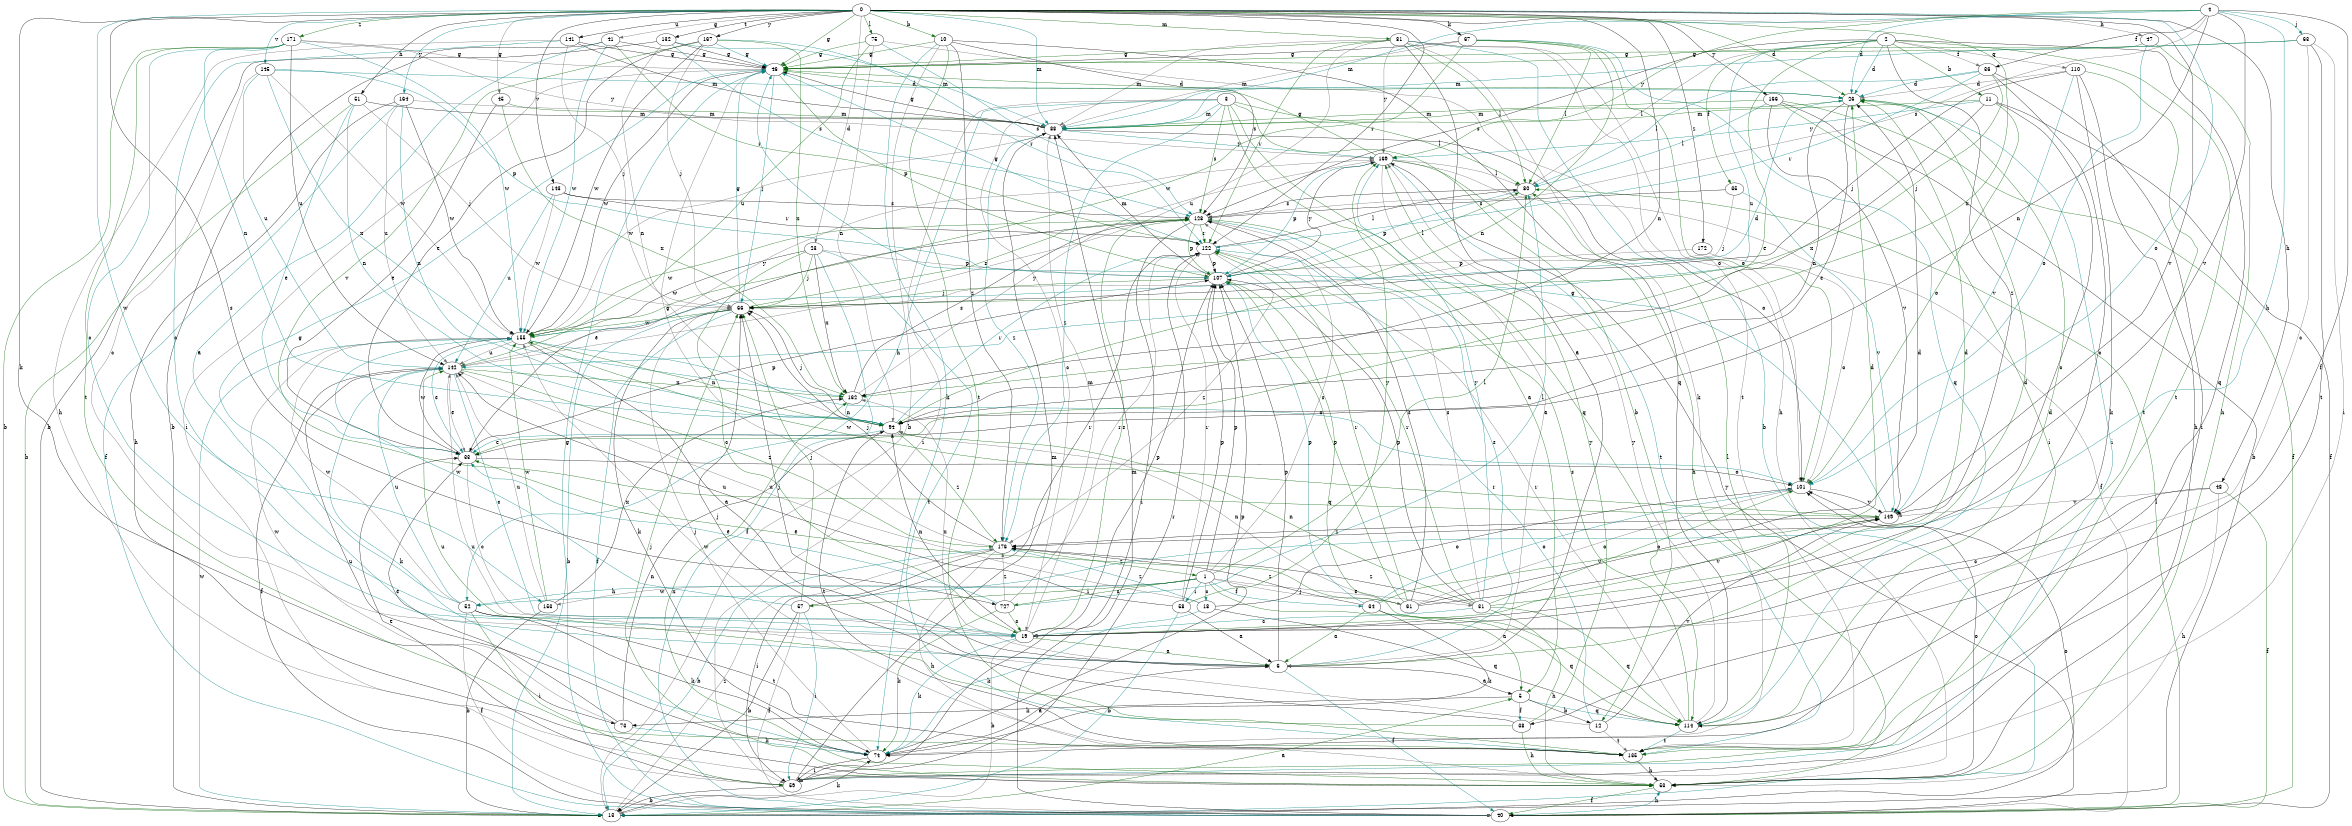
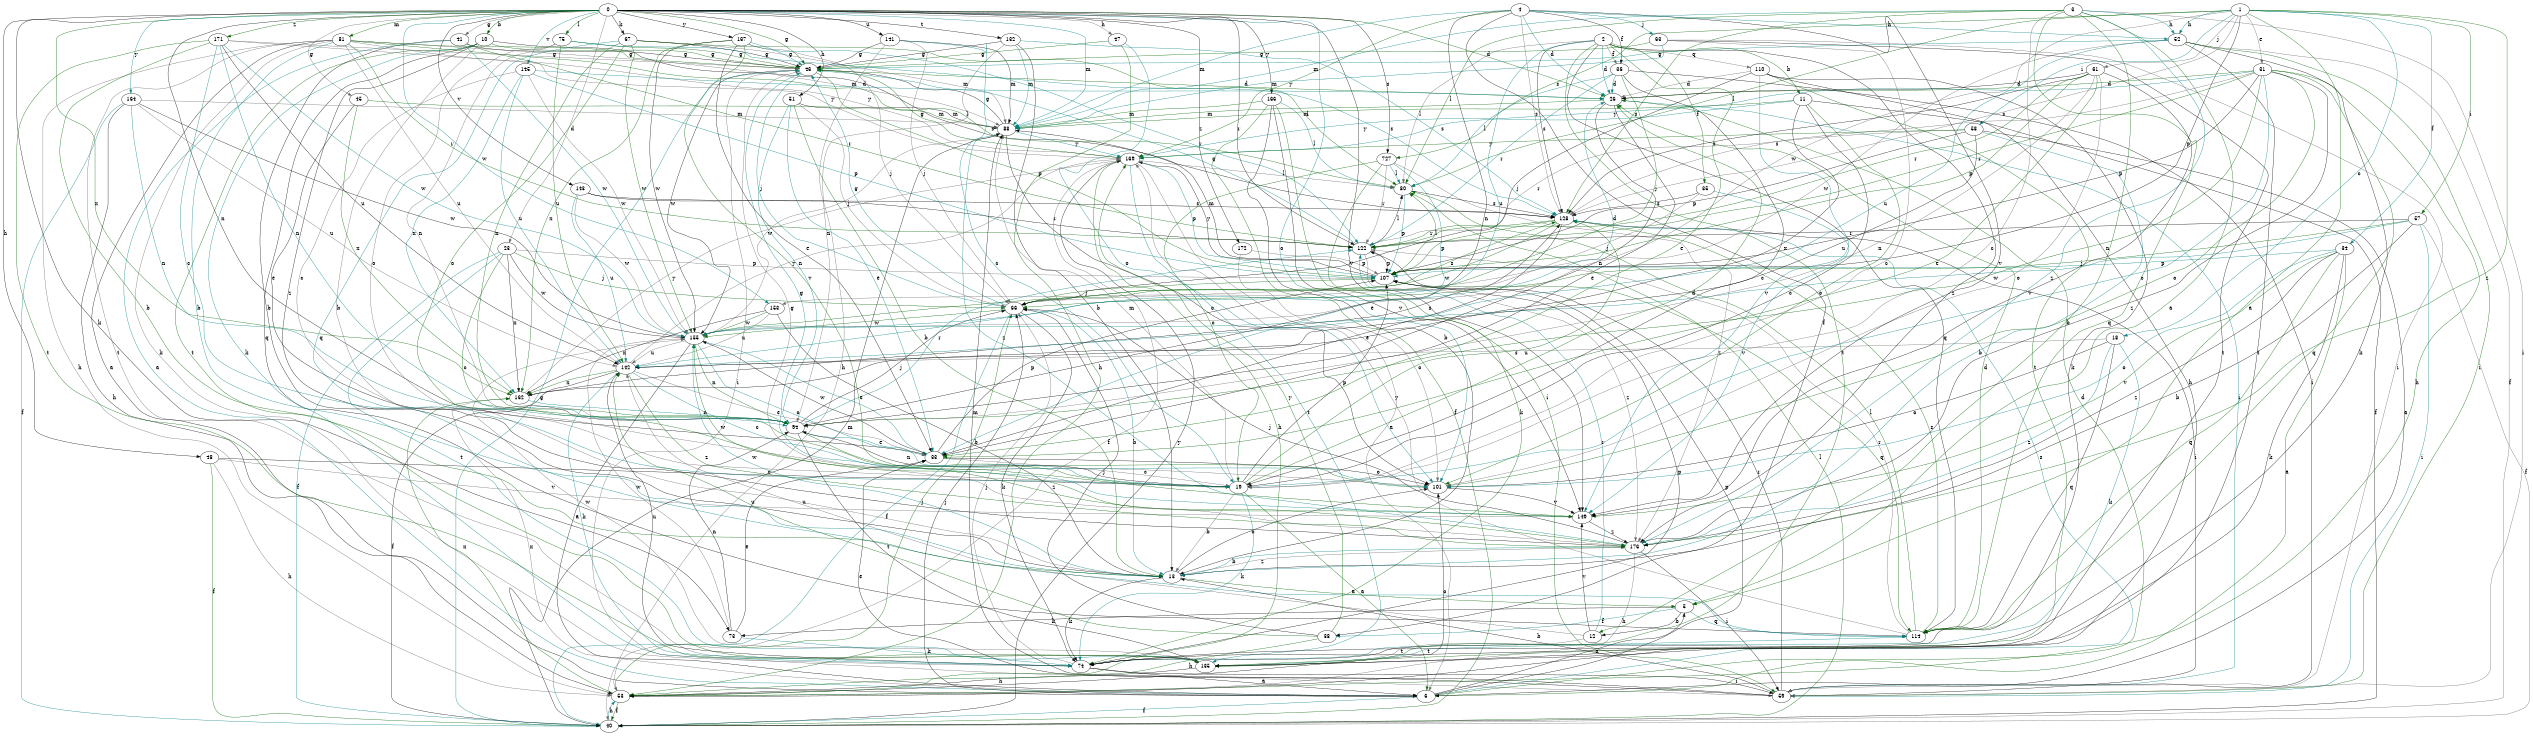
edge "176" -> "1": reversed
